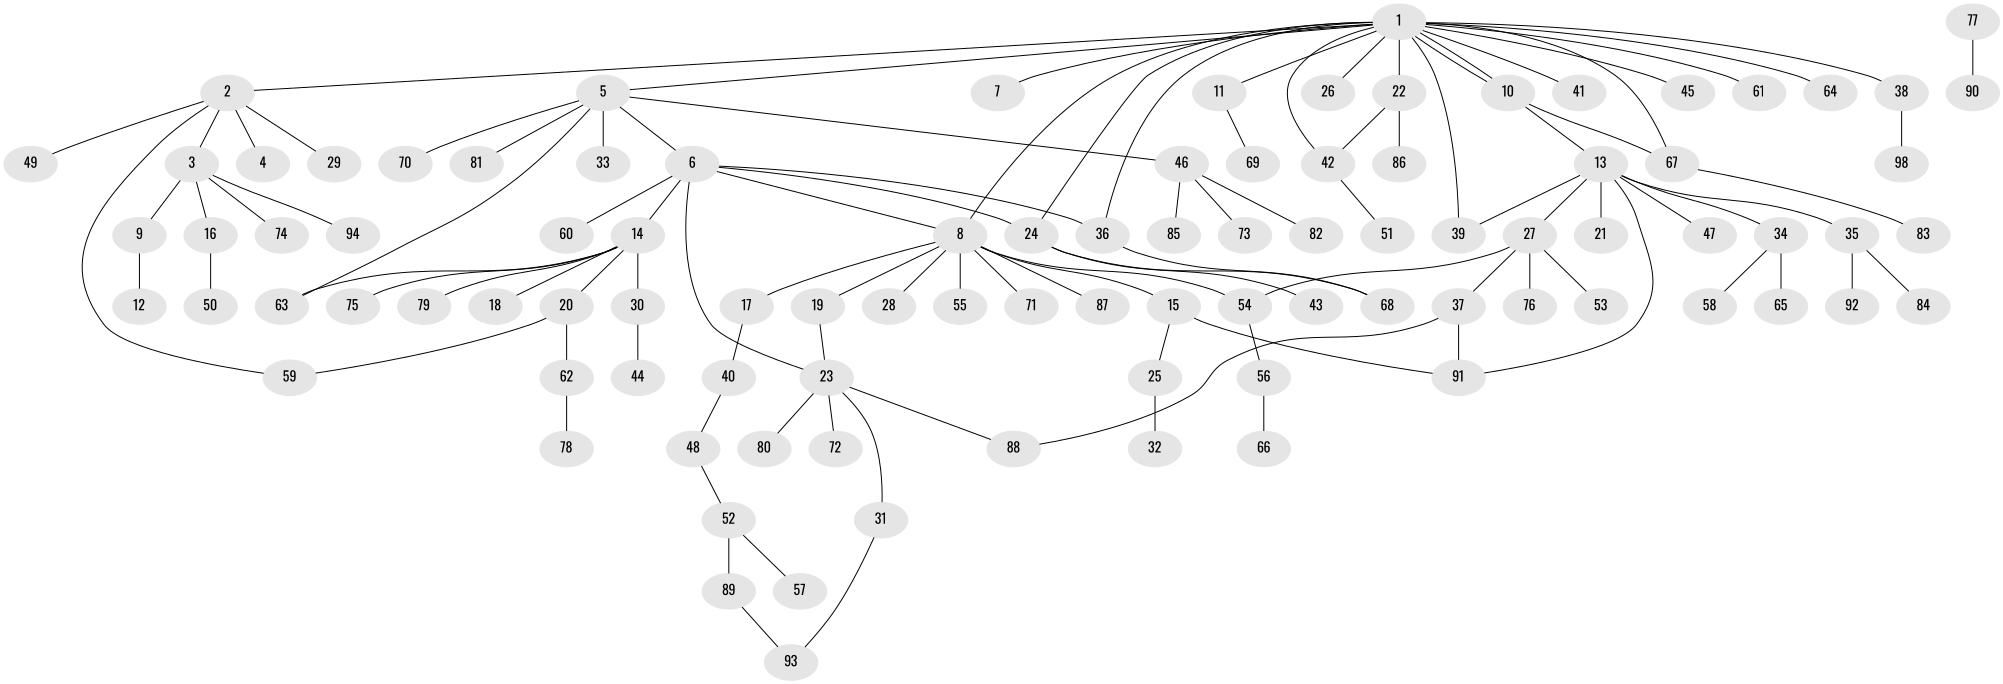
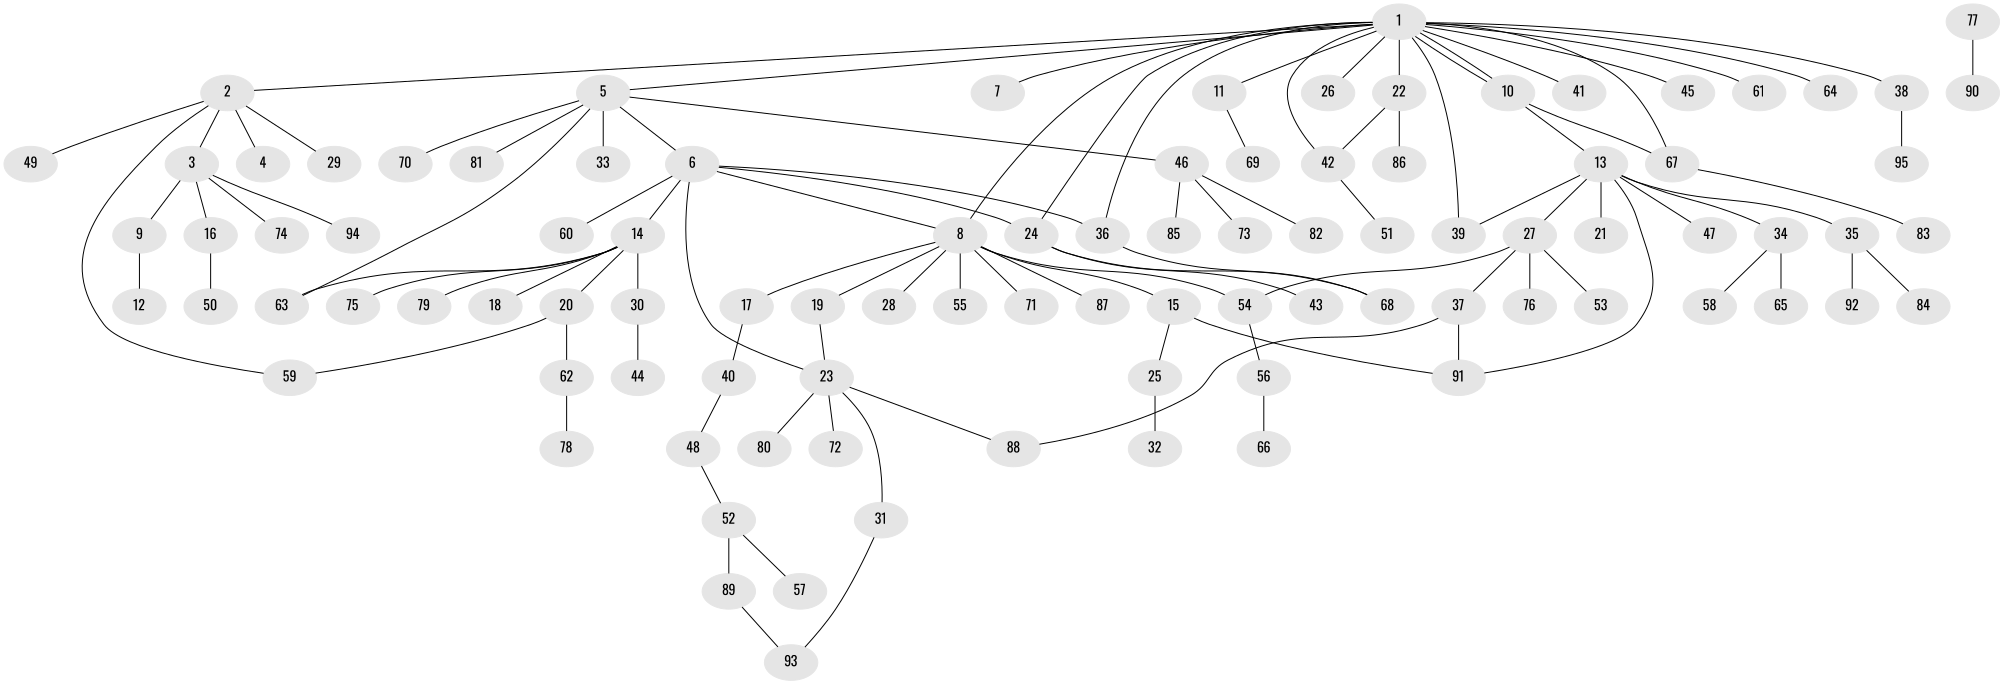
node "98": label "98" -> "95"
